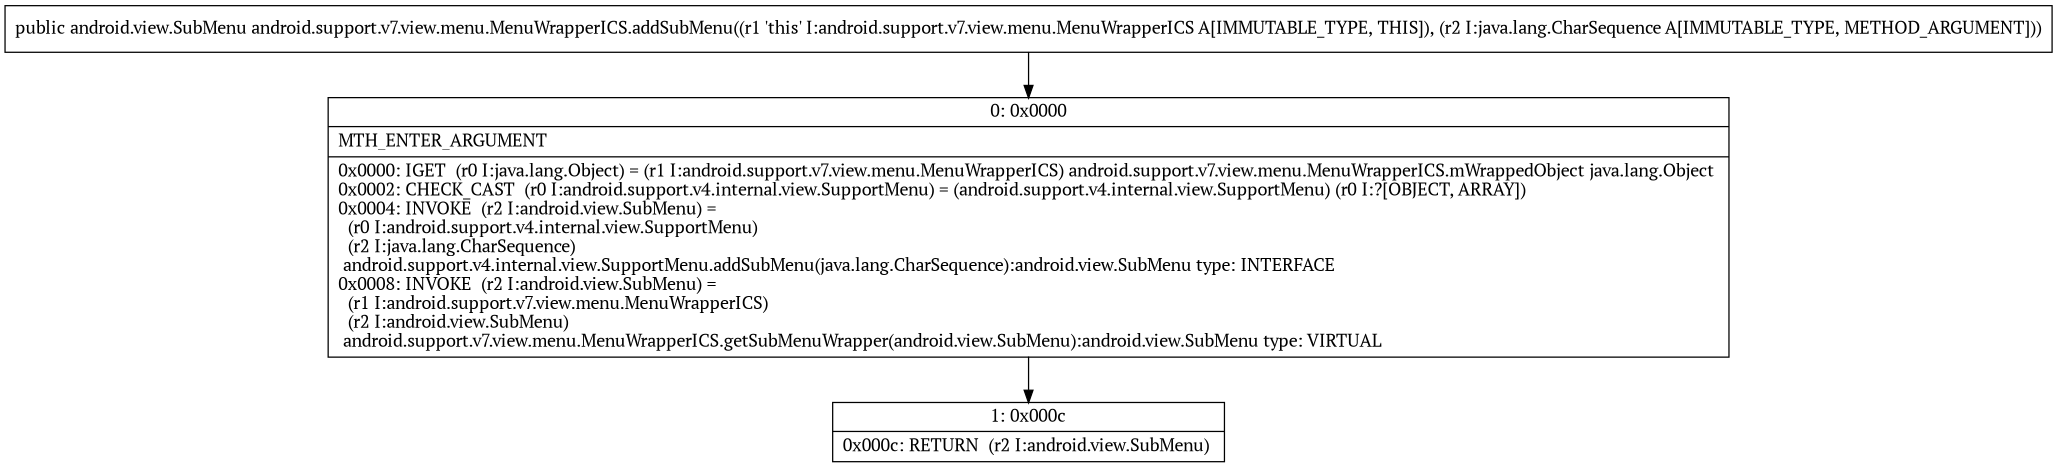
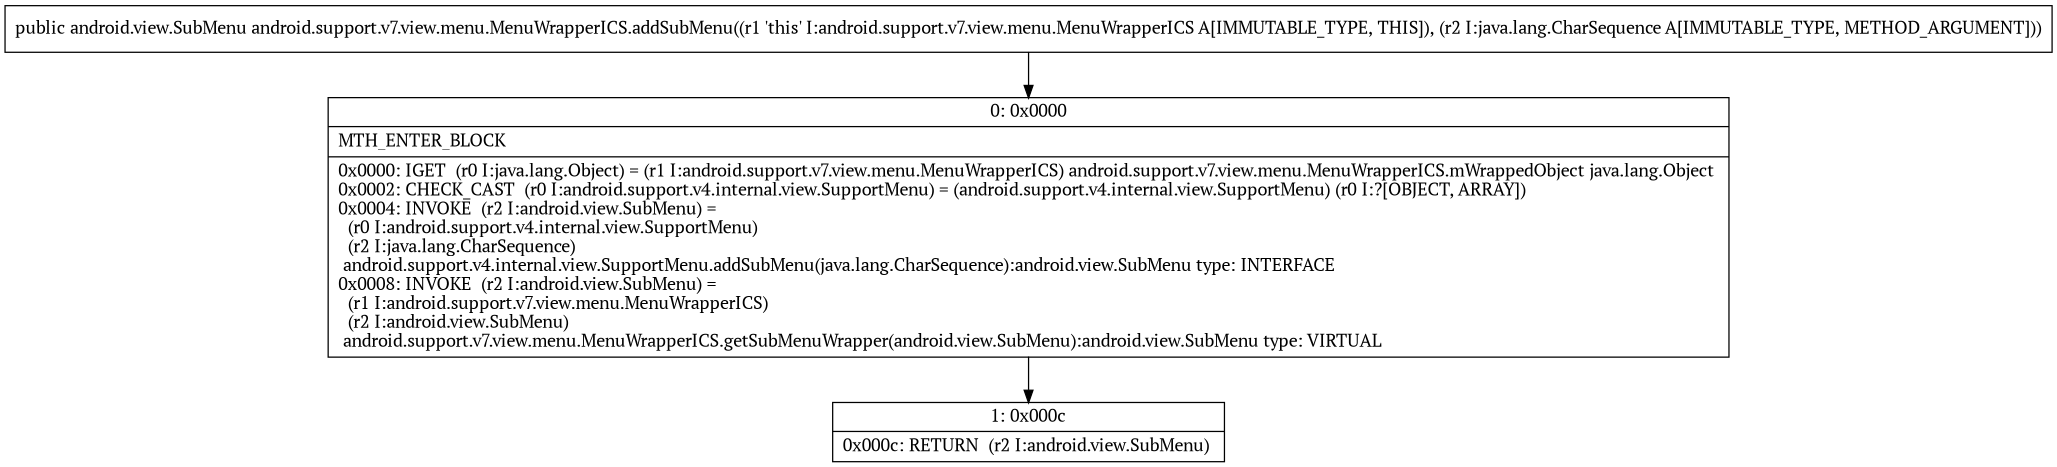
node "0: 0x0000": text "MTH_ENTER_ARGUMENT" -> "MTH_ENTER_BLOCK"
